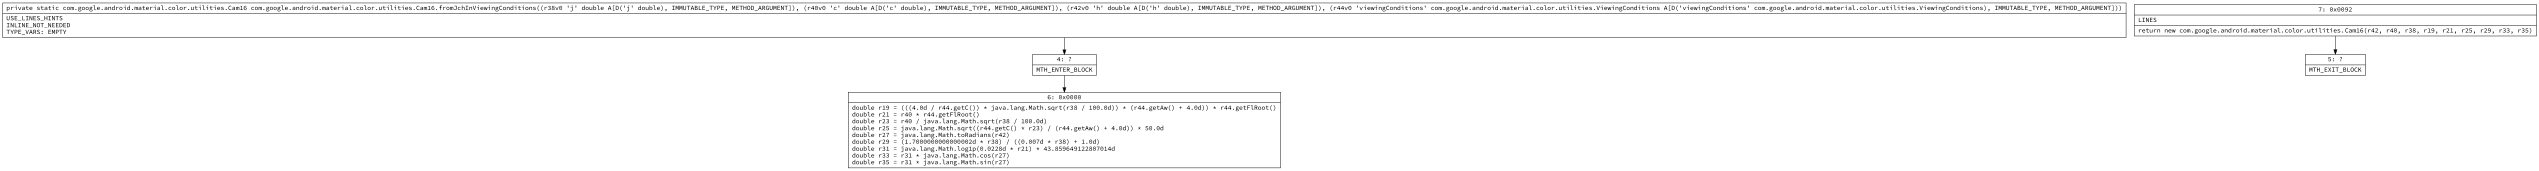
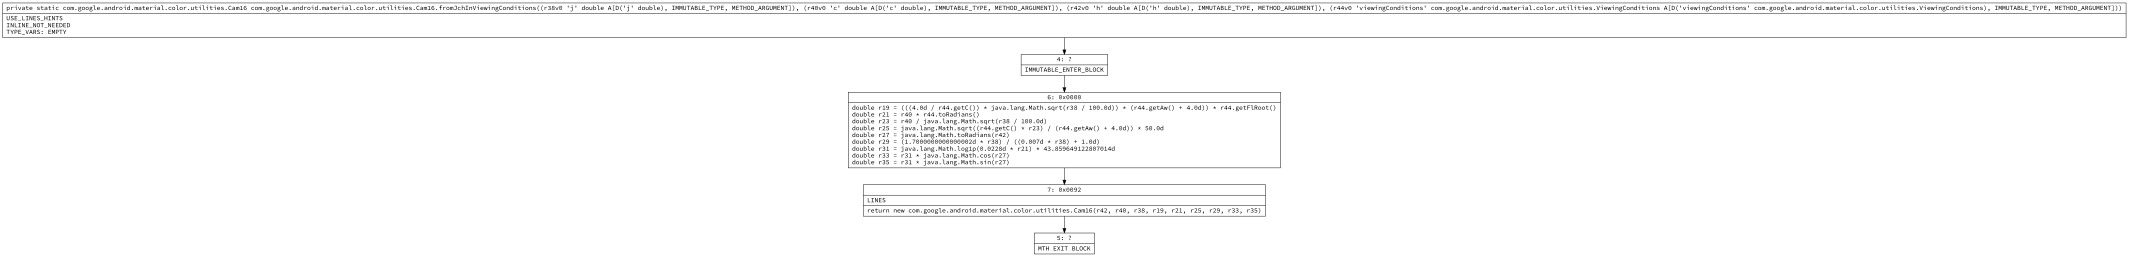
node "4: ?": text "MTH_ENTER_BLOCK" -> "IMMUTABLE_ENTER_BLOCK"
node "6: 0x0000": text "double r21 = r40 * r44.getFlRoot()" -> "double r21 = r40 * r44.toRadians()"
edge "6: 0x0000" -> "7: 0x0092": added
